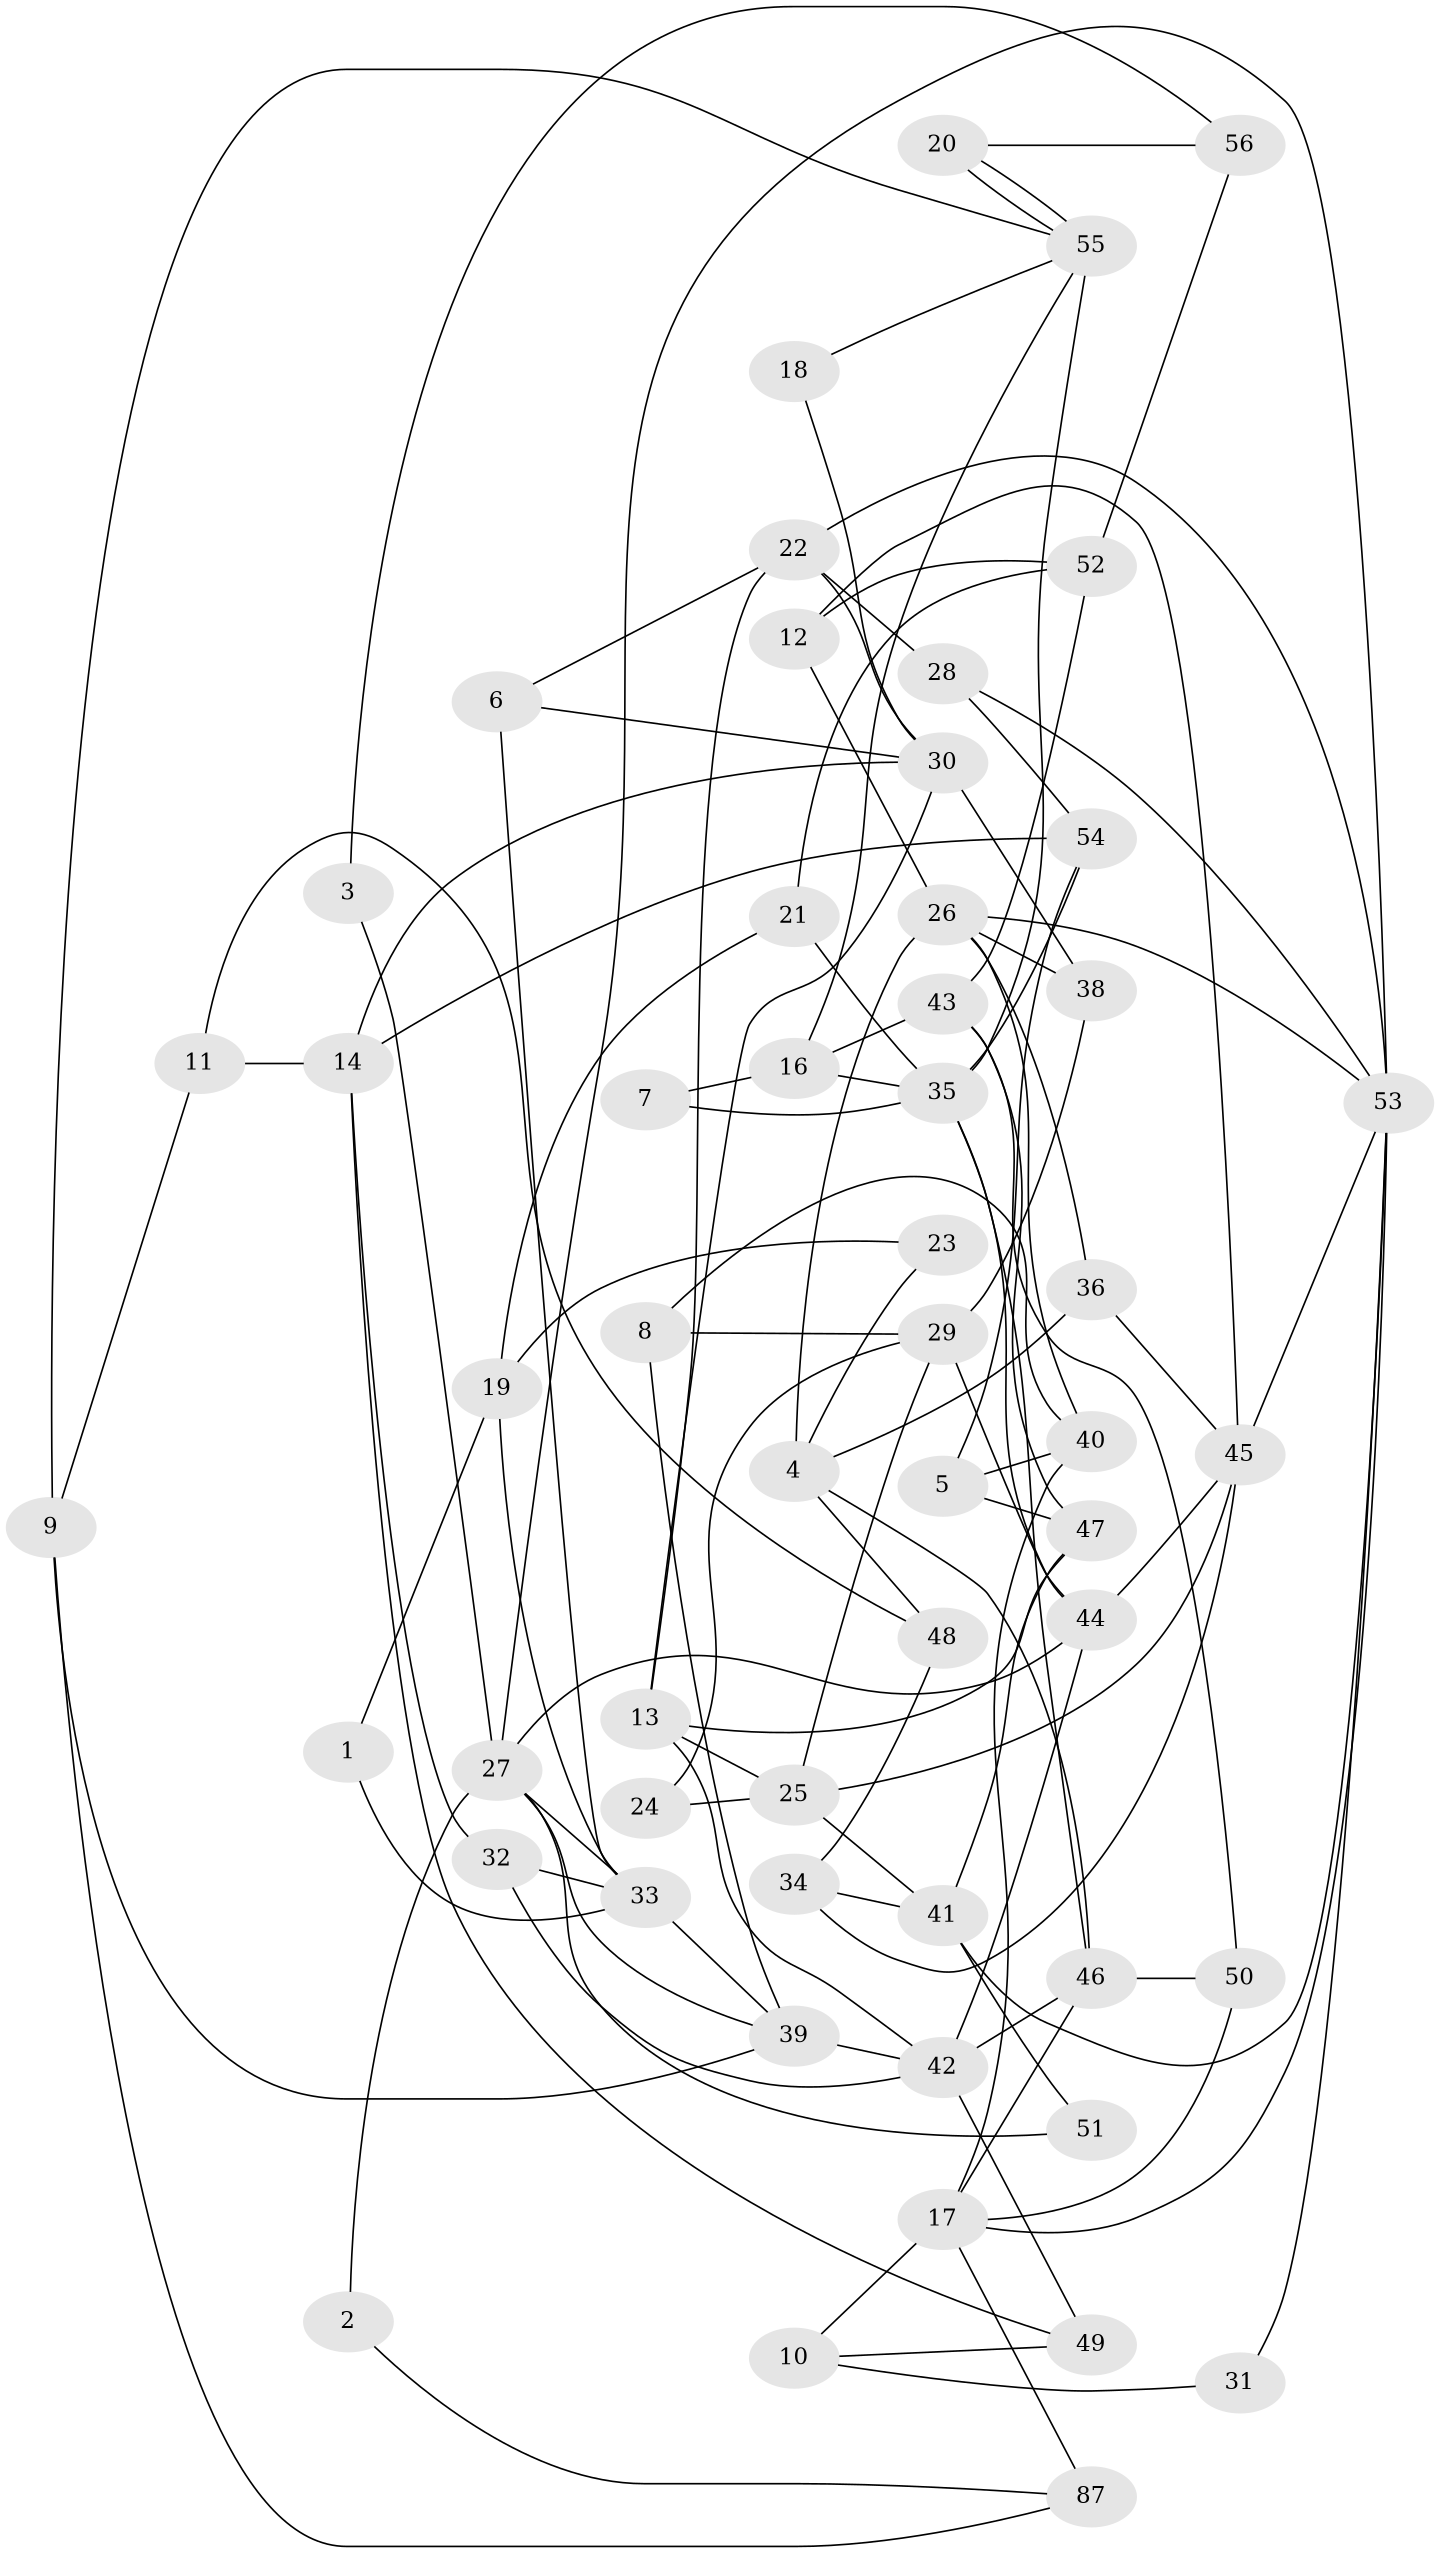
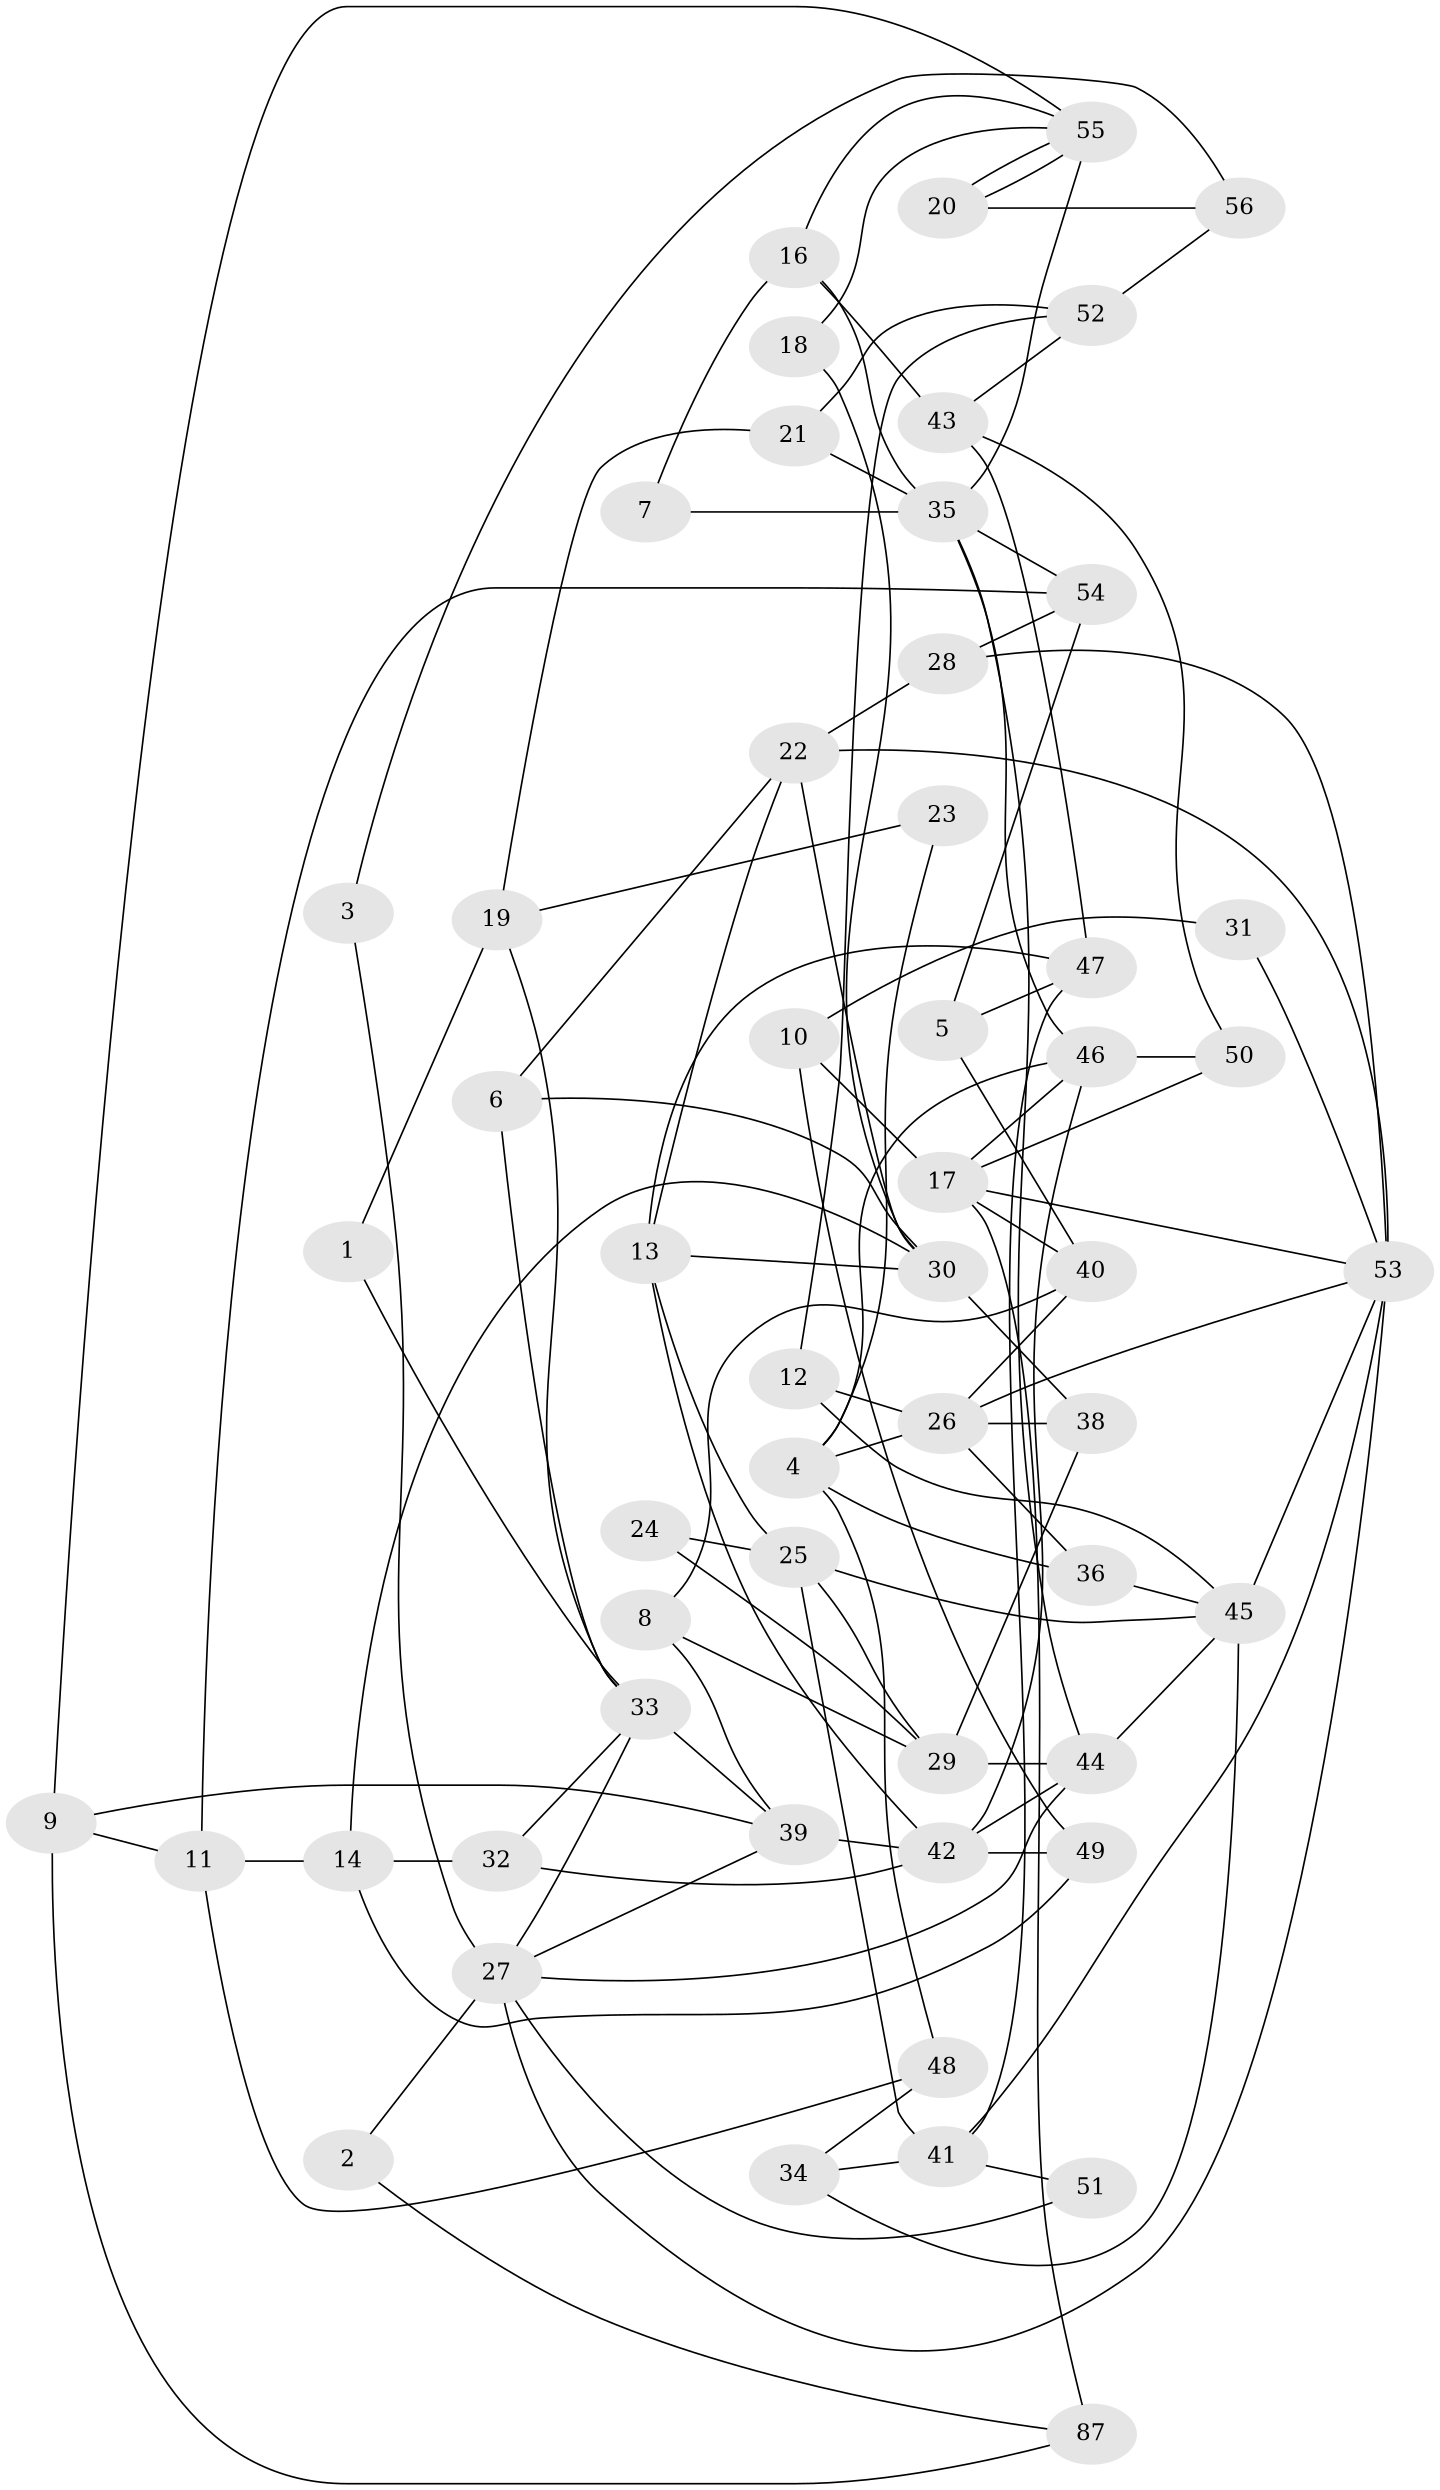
edge "54" -- "14": now "54" -- "11"
